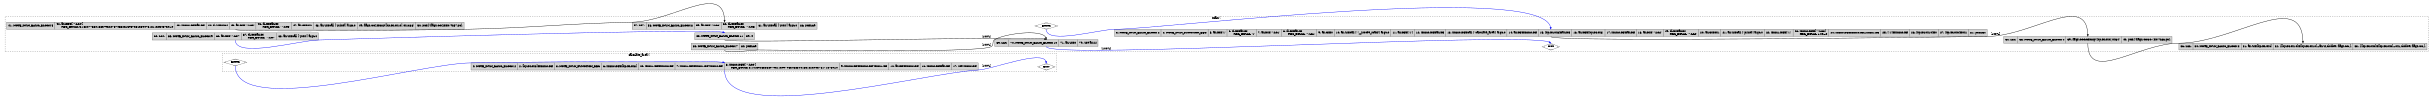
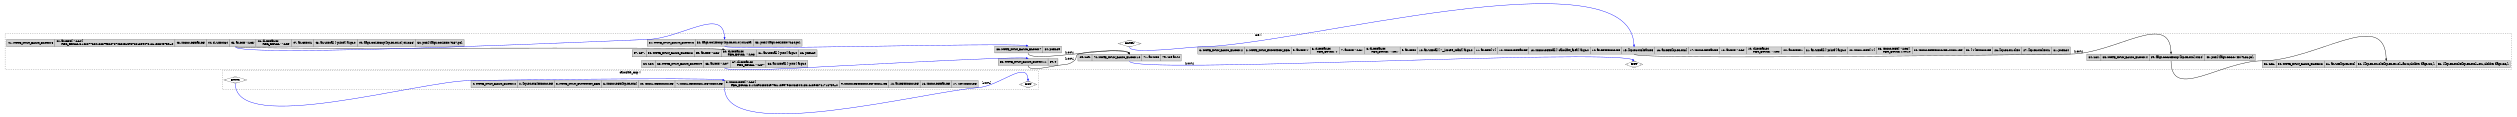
cluster "main ()": label "main ()" -> "use ()"
node "51: NOTE_INSN_BASIC_BLOCK 6": added
cluster "calculate_area ()": label "calculate_area ()" -> "calculate_cmp ()"
